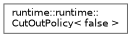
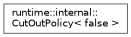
node "runtime::runtime:: CutOutPolicy< false >": label "runtime::runtime:: CutOutPolicy< false >" -> "runtime::internal:: CutOutPolicy< false >"
